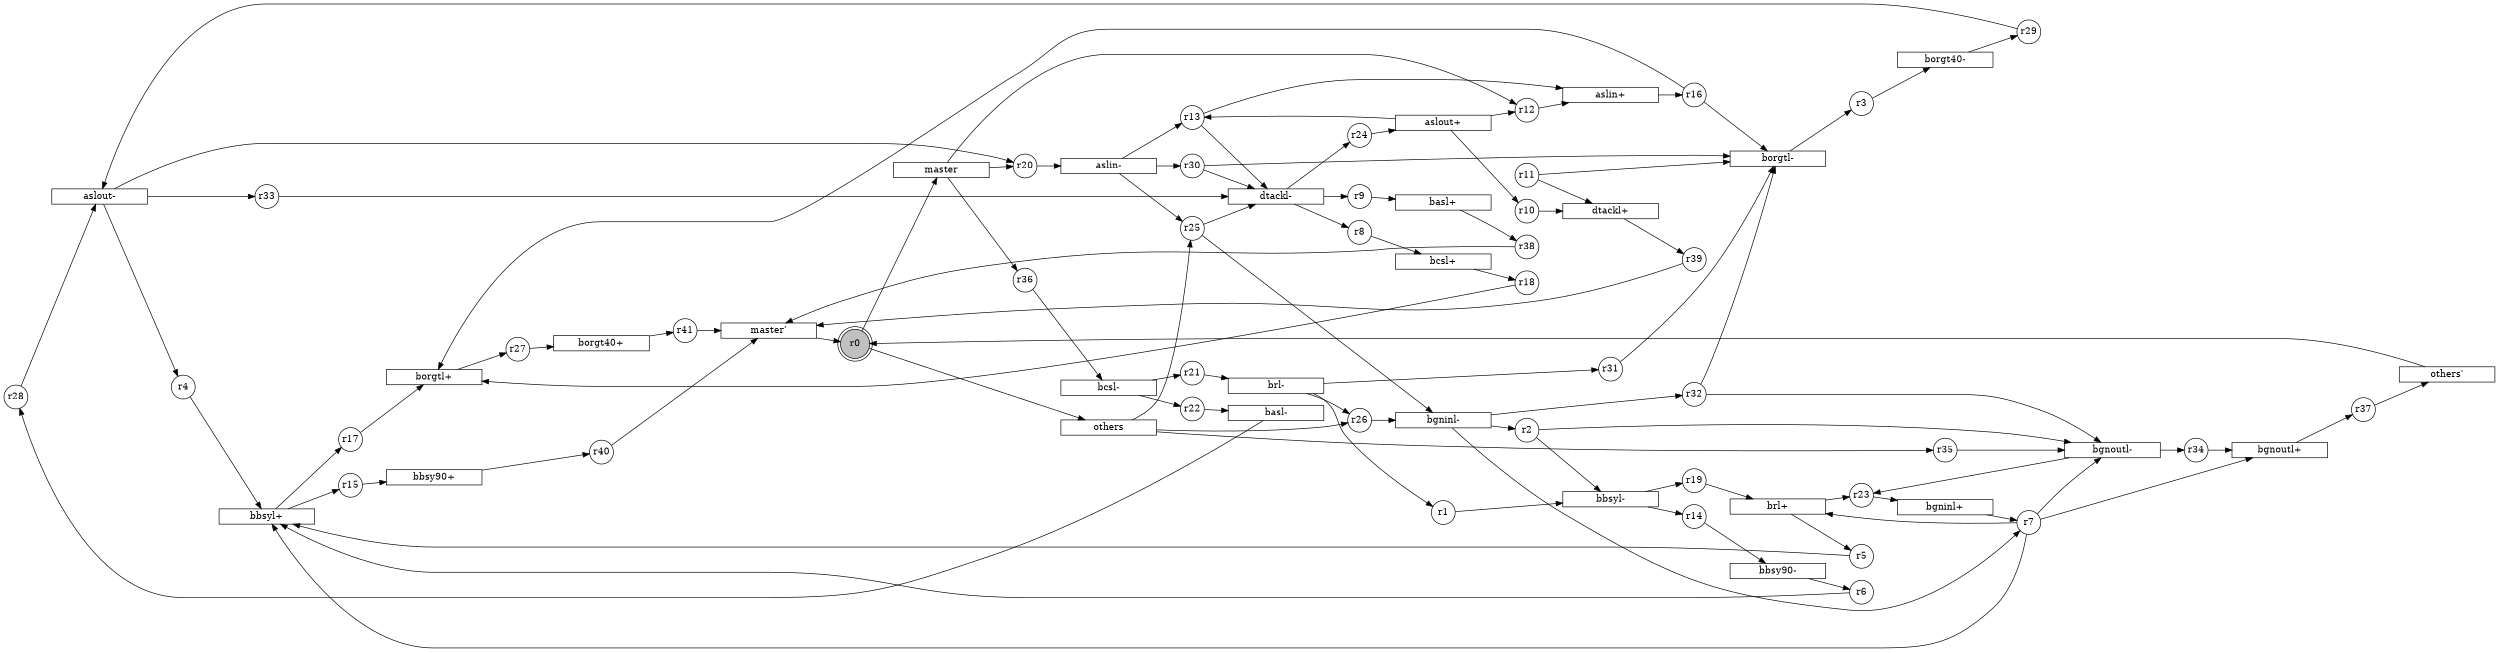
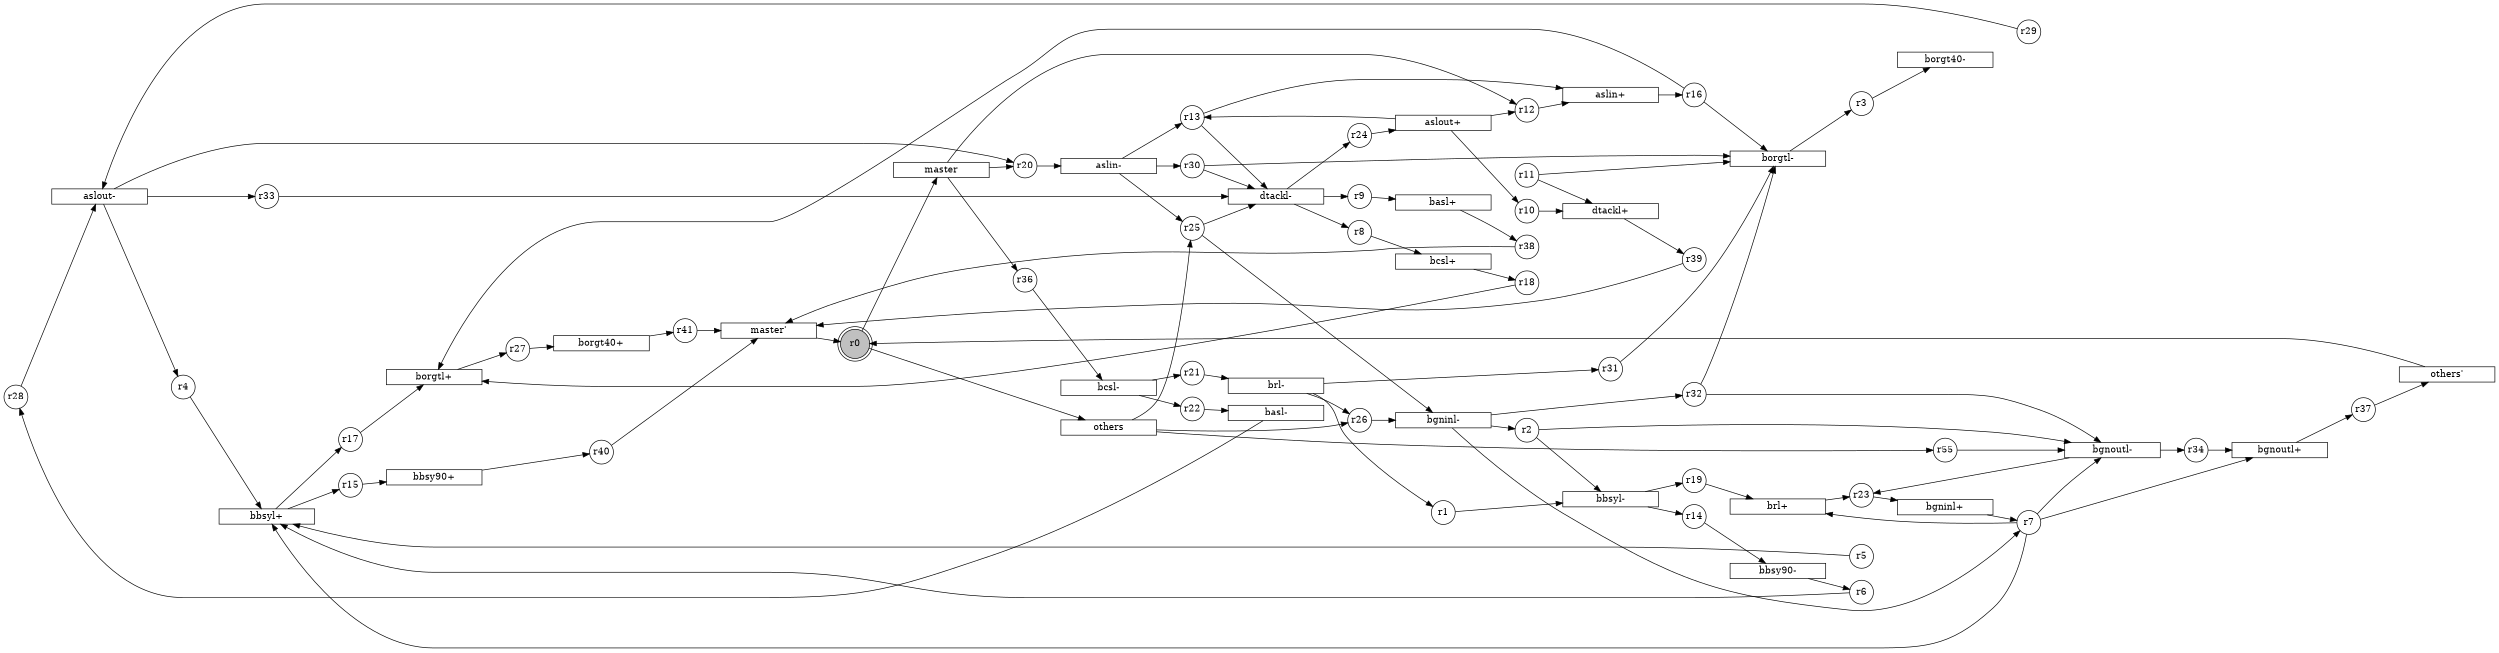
edge "borgt40-" -> "r29": removed
node "r35": label "r35" -> "r55"
edge "brl+" -> "r5": removed
